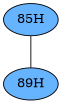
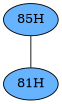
node "89H": label "89H" -> "81H"
